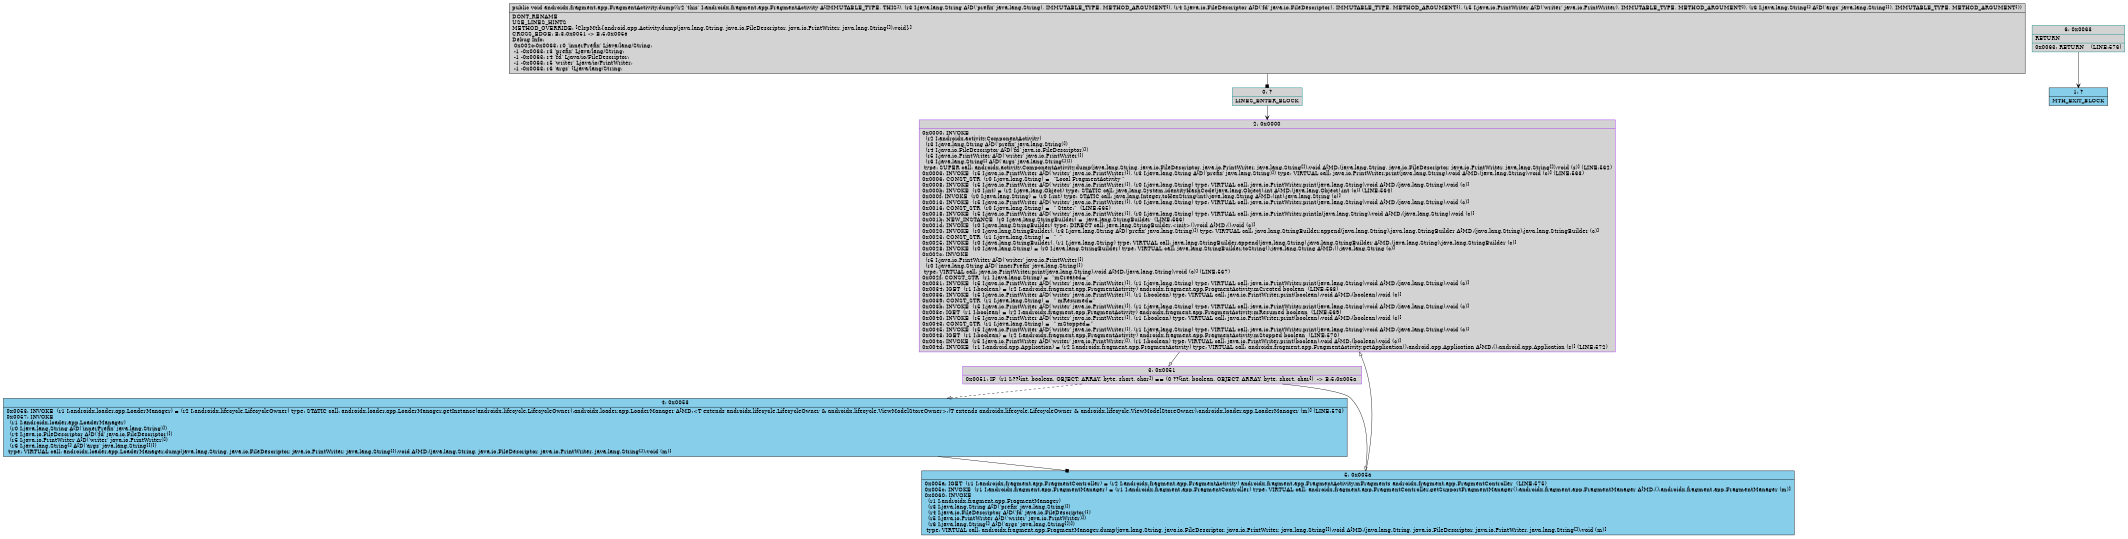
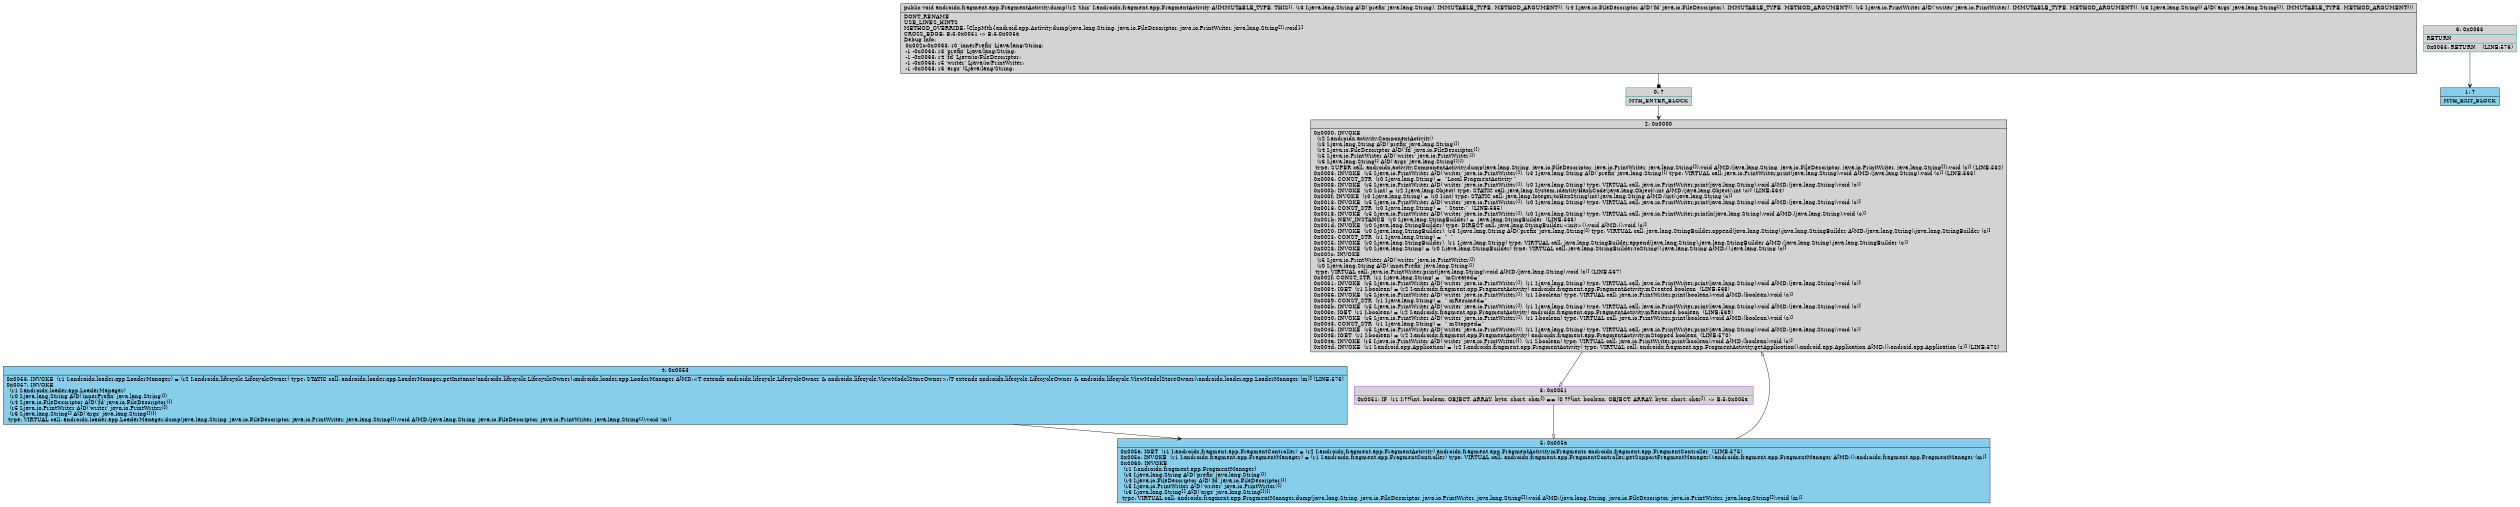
node "0: ?": text "LINES_ENTER_BLOCK" -> "MTH_ENTER_BLOCK"
node "2: 0x0000": color purple -> black
edge "3: 0x0051" -> "4: 0x0053": removed
edge "4: 0x0053" -> "5: 0x005a": arrowhead box -> vee
